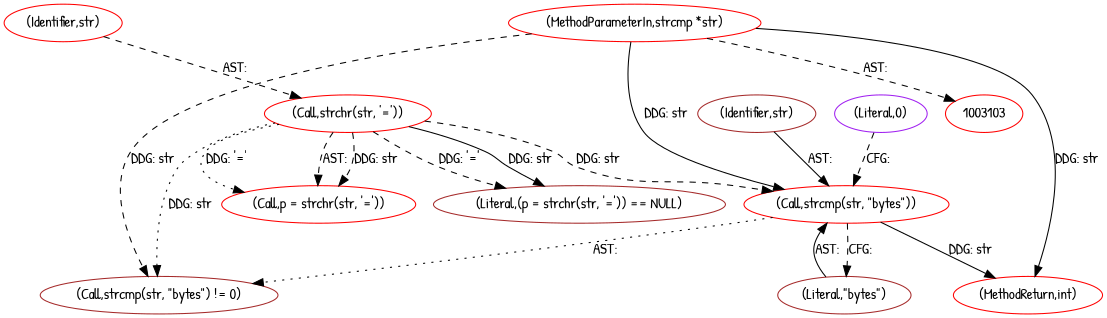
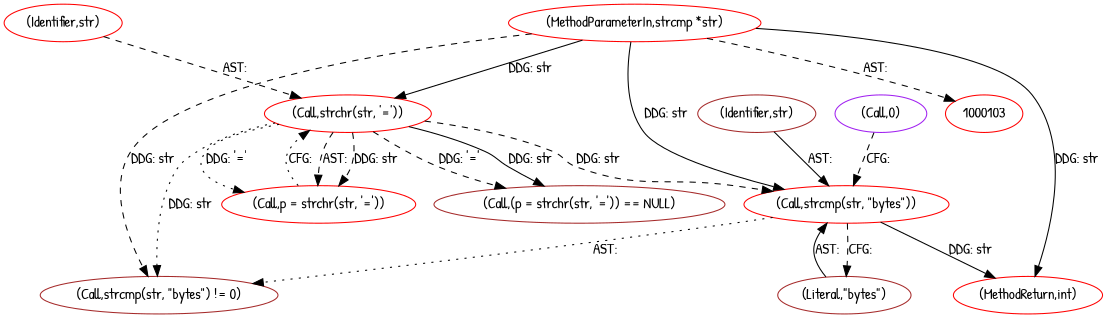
edge "(MethodParameterIn,strcmp *str)" -> "(Call,strchr(str, '='))": added, label "DDG: str"
node "(Literal,0)": label "(Literal,0)" -> "(Call,0)"
node "1003103": label "1003103" -> "1000103"
edge "(Call,p = strchr(str, '='))" -> "(Call,strchr(str, '='))": added, label "CFG:"
node "(Literal,(p = strchr(str, '=')) == NULL)": label "(Literal,(p = strchr(str, '=')) == NULL)" -> "(Call,(p = strchr(str, '=')) == NULL)"
